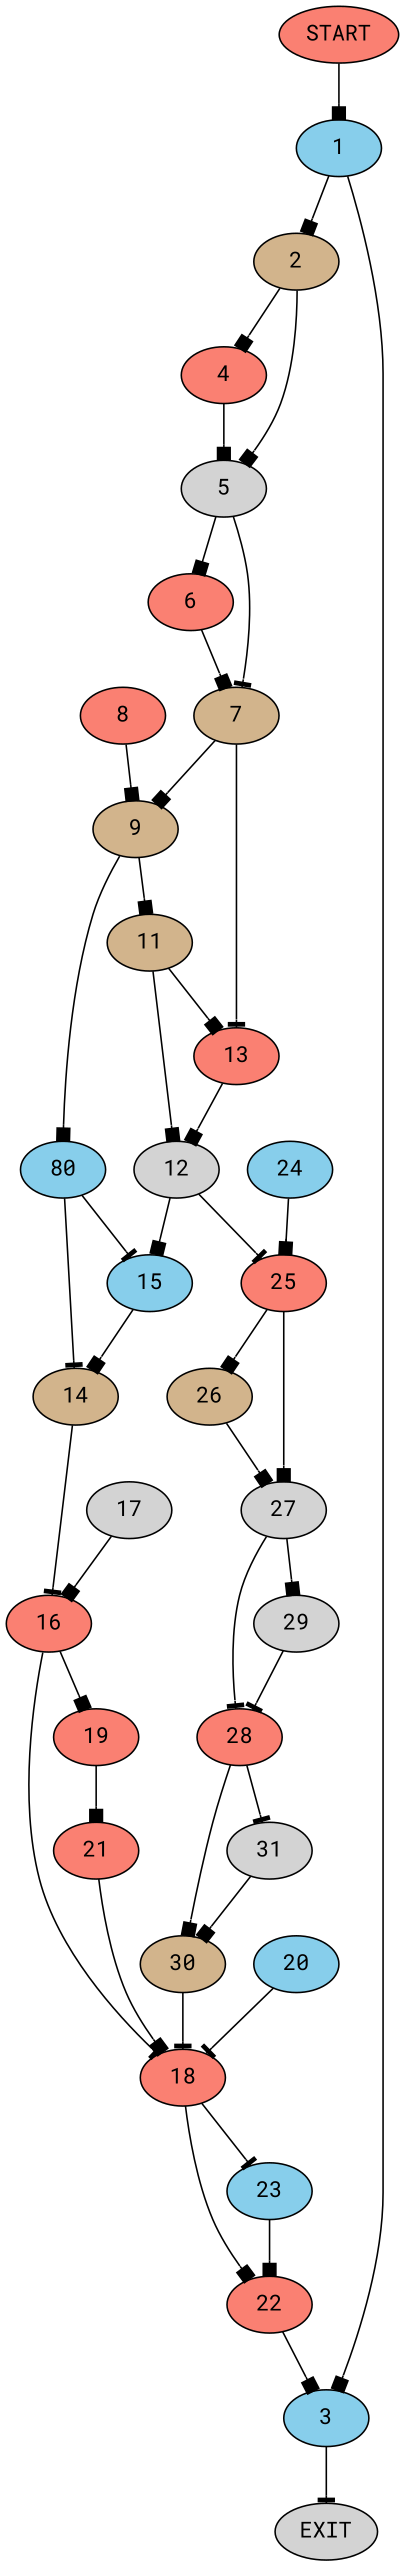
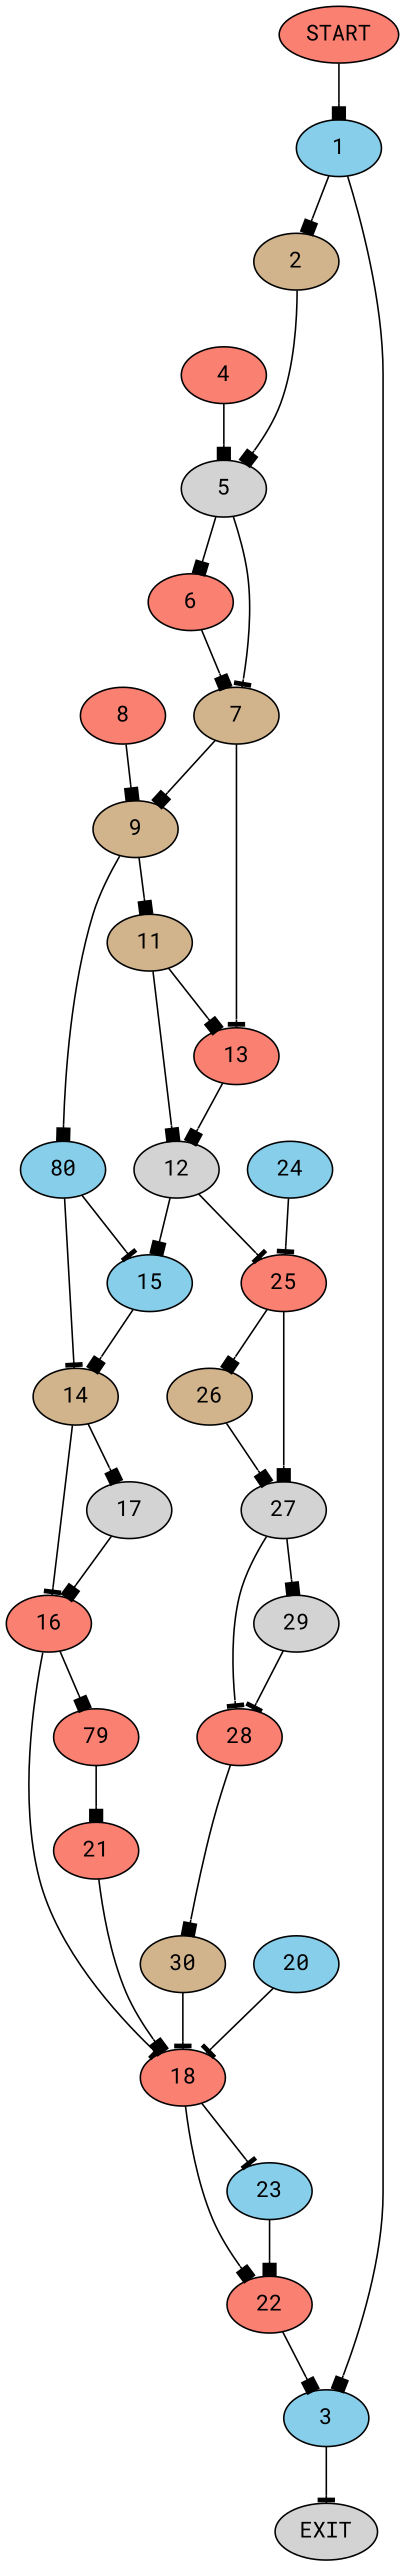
edge "2" -> "4": removed
edge "24" -> "25": arrowhead box -> tee
edge "14" -> "17": added
node "19": label "19" -> "79"
node "31": removed
